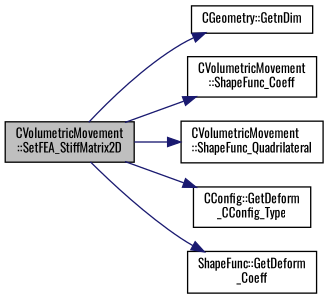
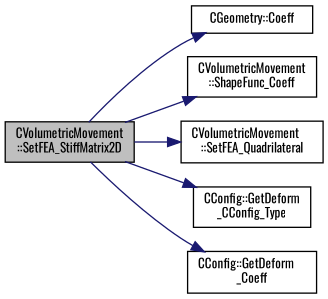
node "CGeometry::GetnDim": label "CGeometry::GetnDim" -> "CGeometry::Coeff"
node "CVolumetricMovement ::ShapeFunc_Quadrilateral": label "CVolumetricMovement ::ShapeFunc_Quadrilateral" -> "CVolumetricMovement ::SetFEA_Quadrilateral"
node "ShapeFunc::GetDeform _Coeff": label "ShapeFunc::GetDeform _Coeff" -> "CConfig::GetDeform _Coeff"
